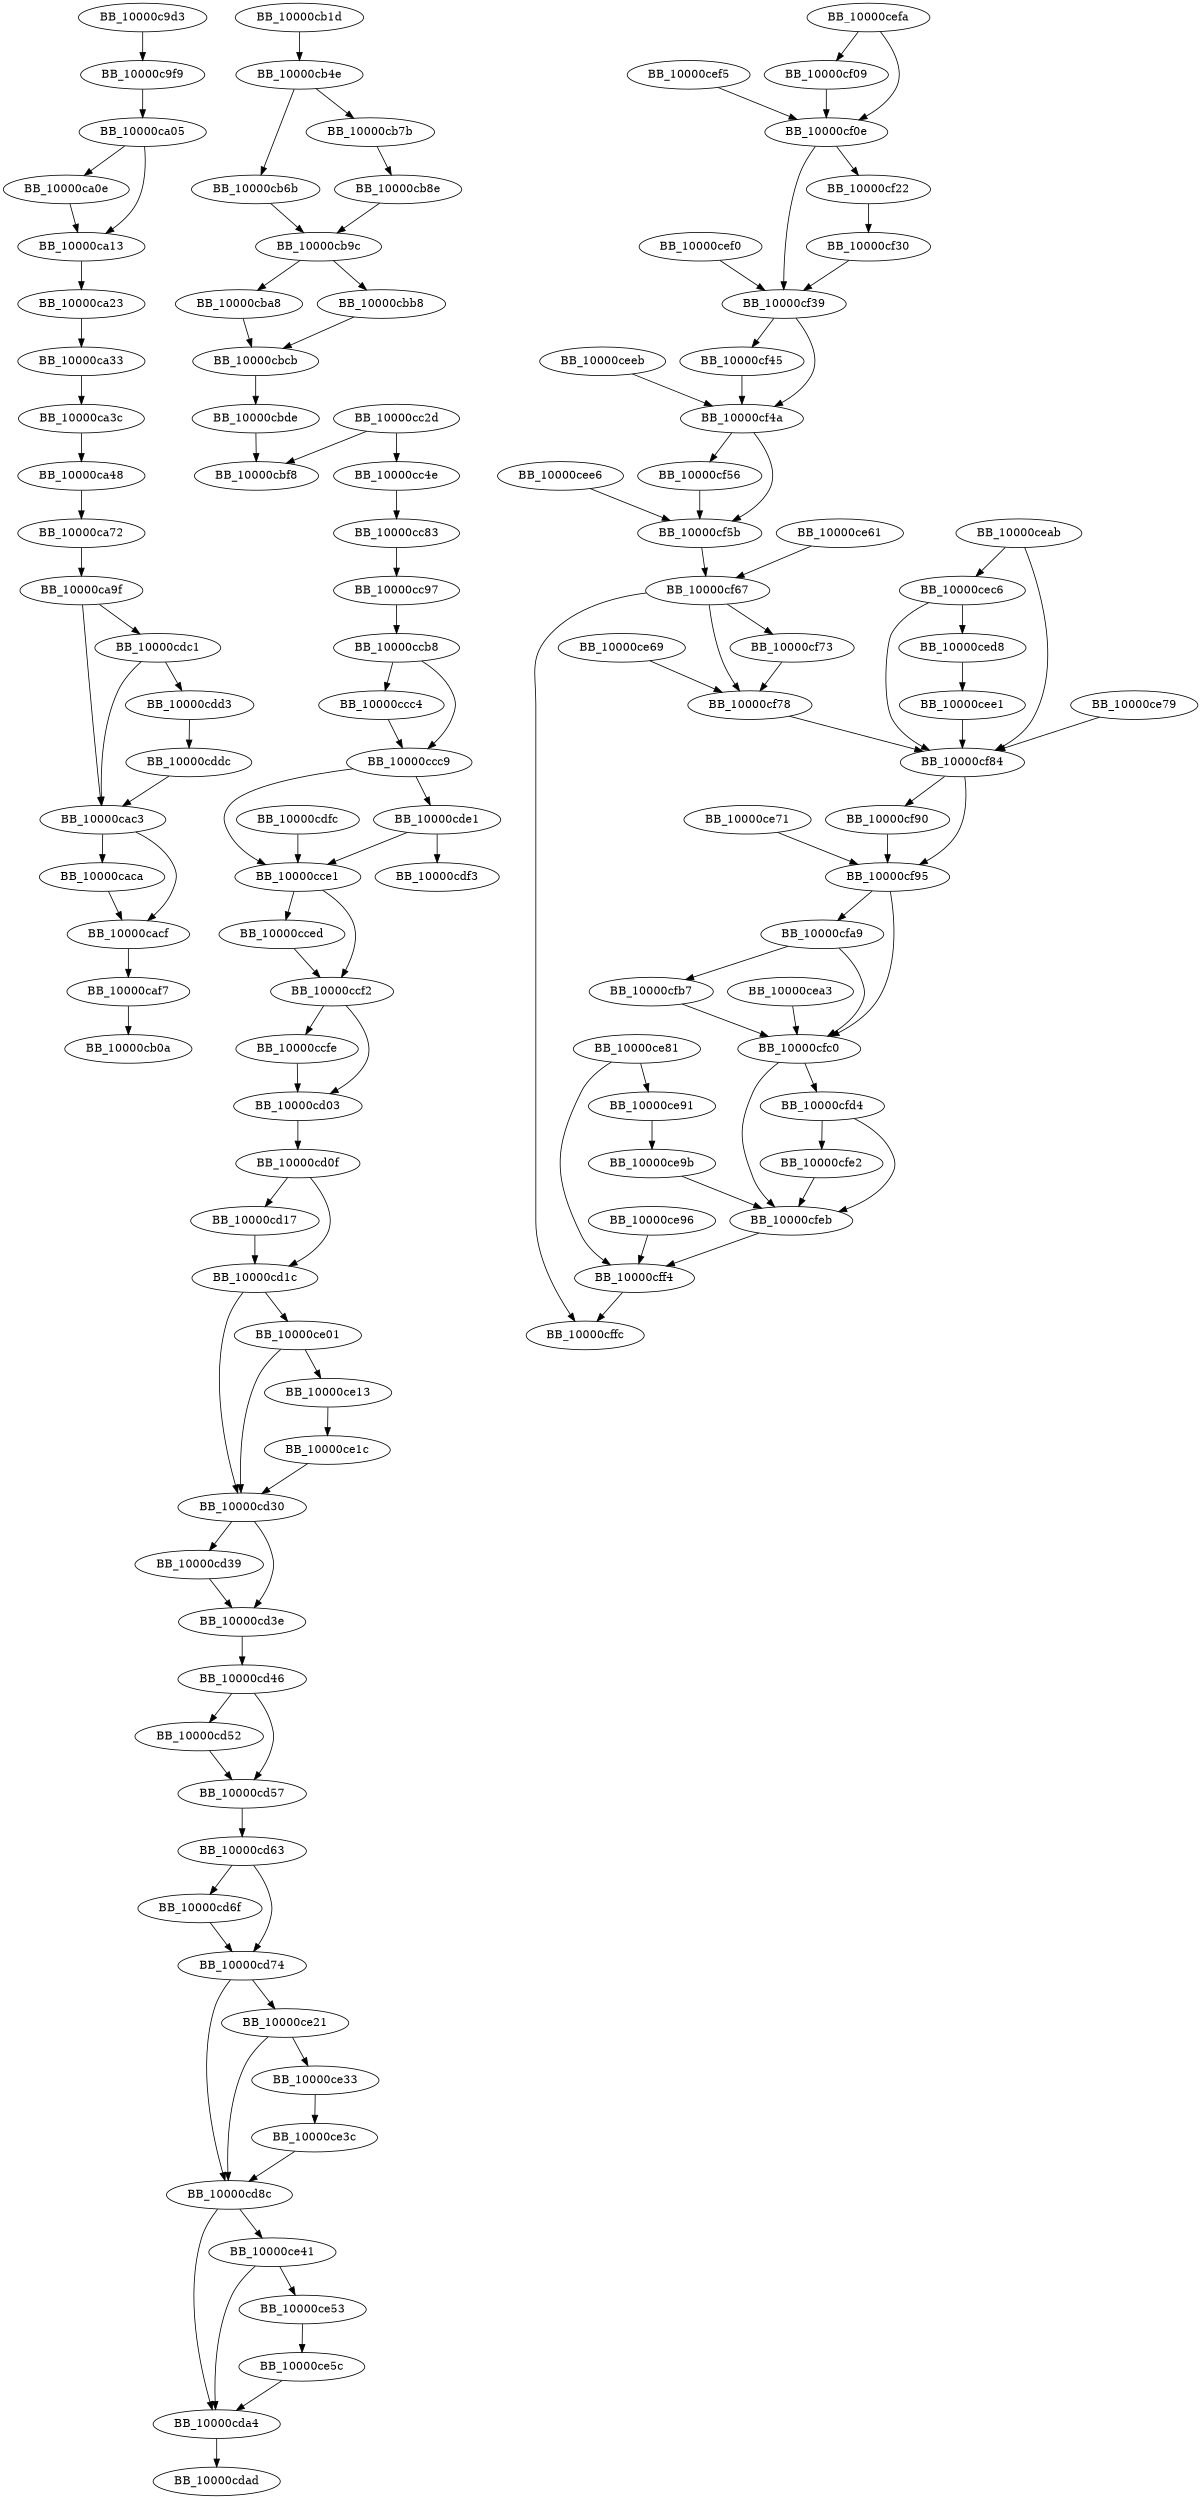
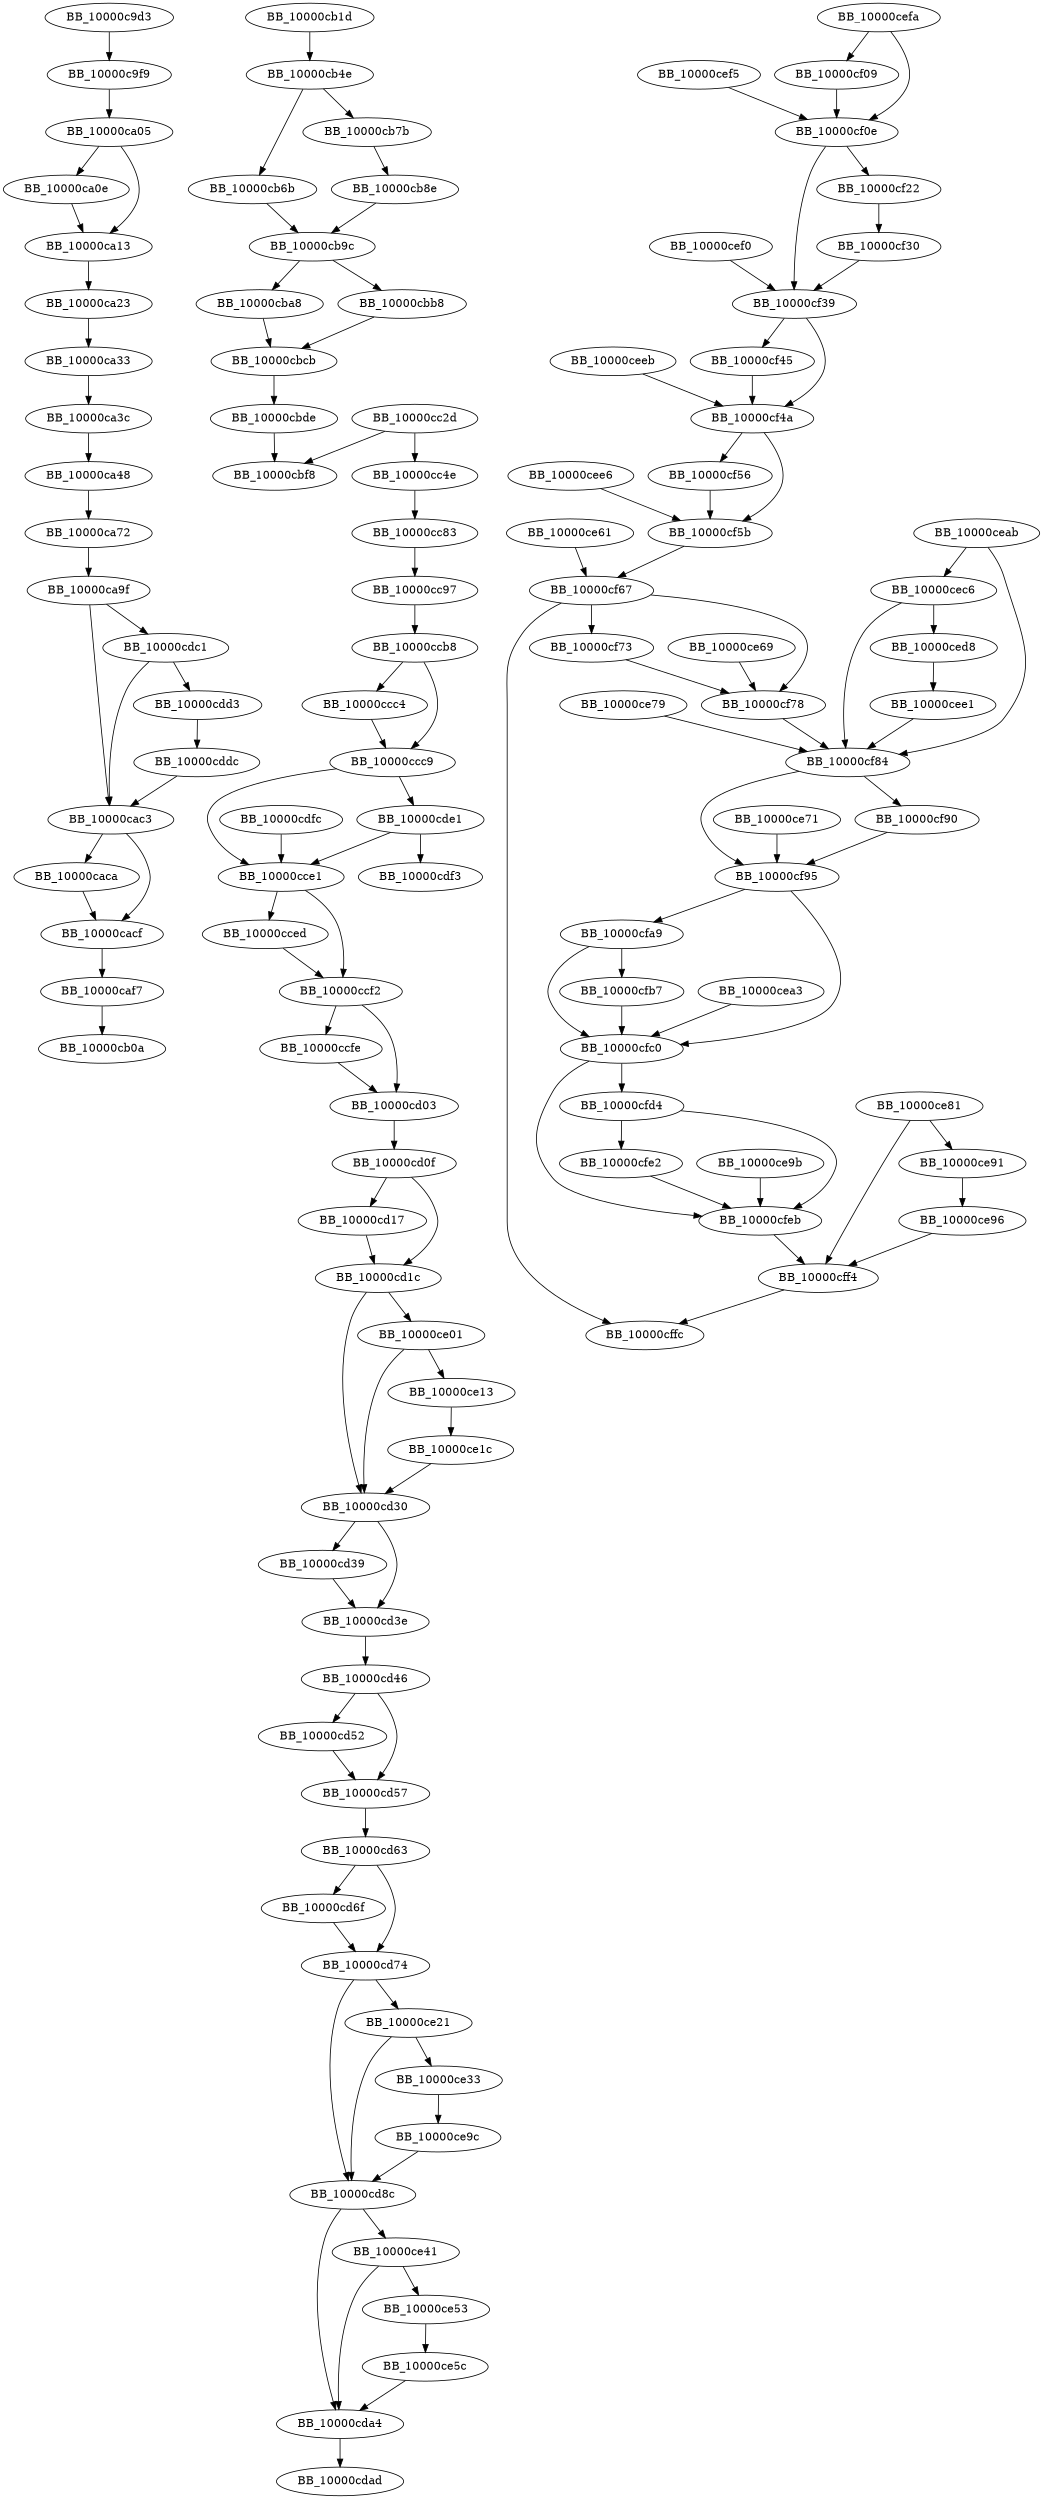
edge "BB_10000ce91" -> "BB_10000ce9b": now "BB_10000ce91" -> "BB_10000ce96"
node "BB_10000ce3c": label "BB_10000ce3c" -> "BB_10000ce9c"
